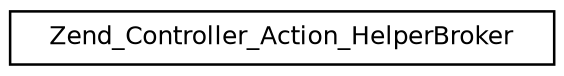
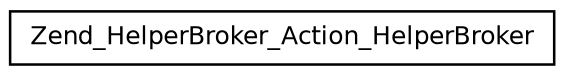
node "Zend_Controller_Action_HelperBroker": label "Zend_Controller_Action_HelperBroker" -> "Zend_HelperBroker_Action_HelperBroker"
